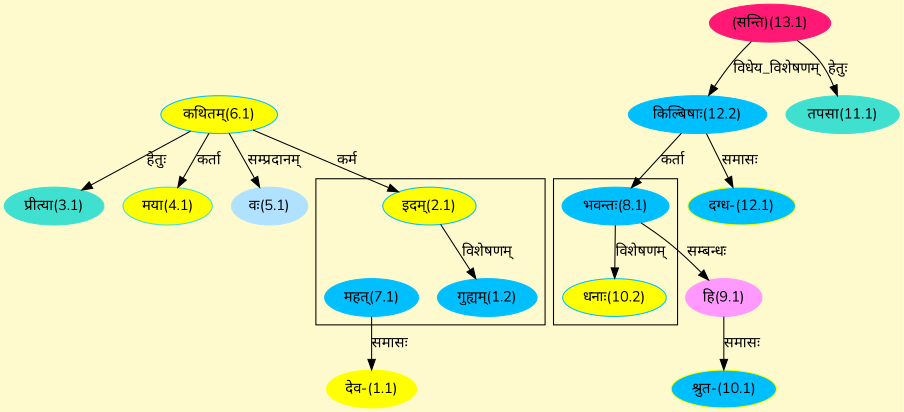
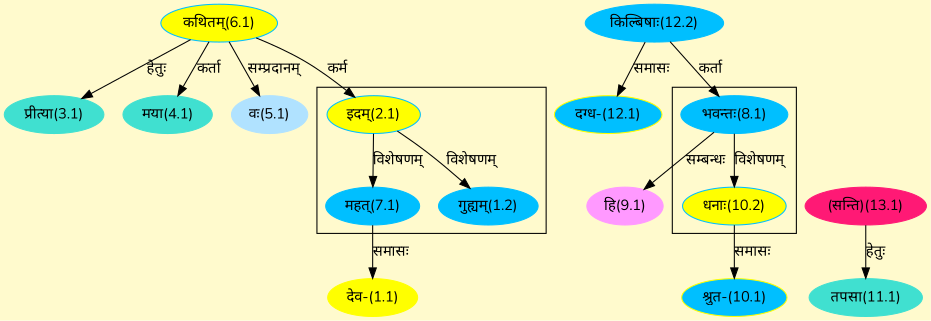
edge "(सन्ति)(13.1)" -> "किल्बिषाः(12.2)": removed, label "विधेय_विशेषणम्"
edge "इदम्(2.1)" -> "महत्(7.1)": added, label "विशेषणम्"
node "मया(4.1)": fillcolor #ffff00 -> #40e0d0
edge "हि(9.1)" -> "श्रुत-(10.1)": now "धनाः(10.2)" -> "श्रुत-(10.1)"
